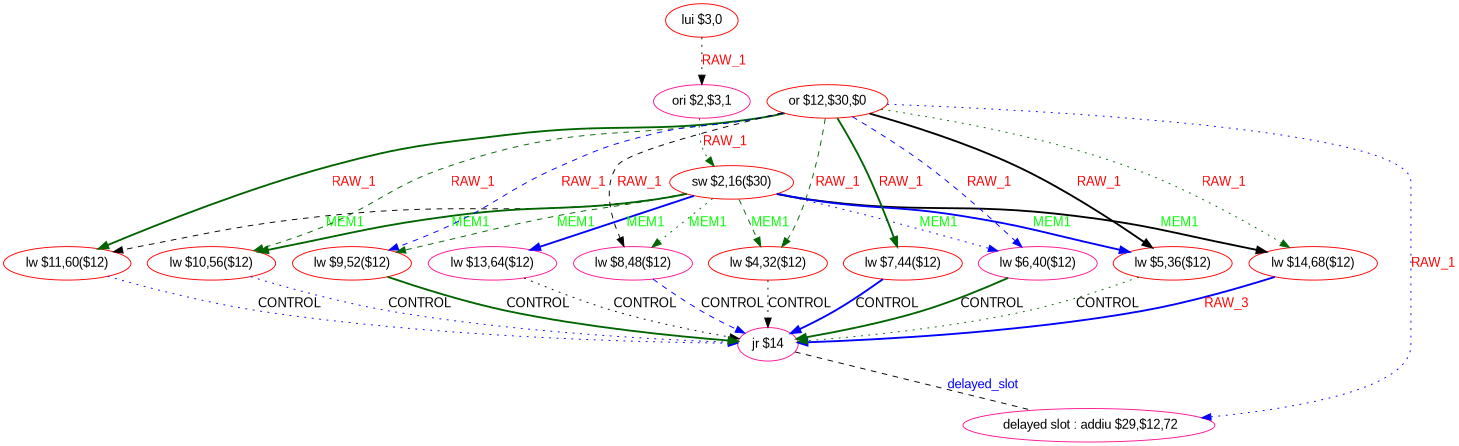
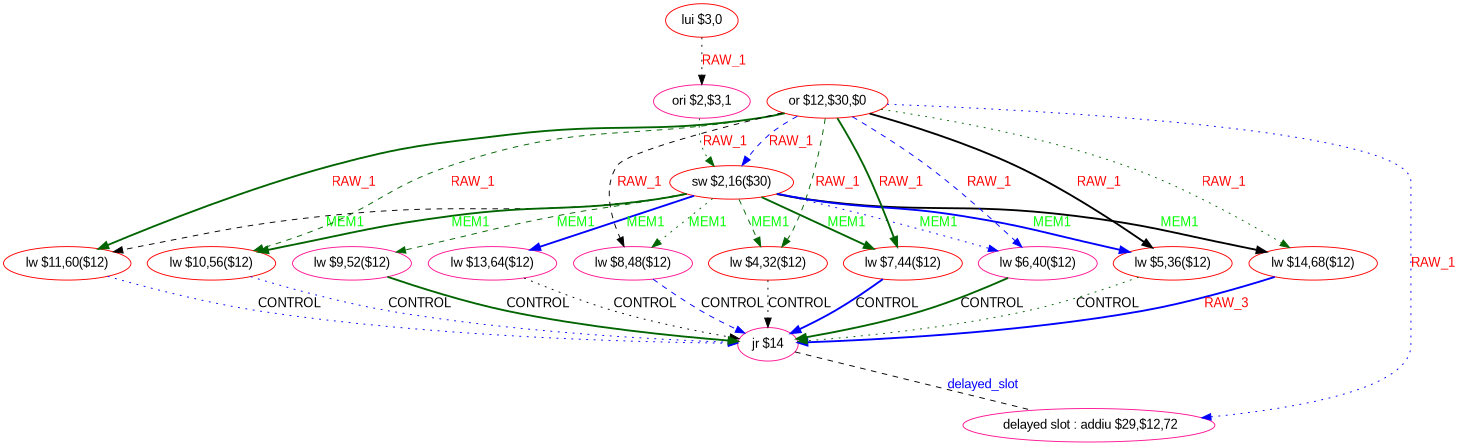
edge "or $12,$30,$0" -> "lw $9,52($12)": now "or $12,$30,$0" -> "sw $2,16($30)"
edge "sw $2,16($30)" -> "lw $7,44($12)": added, label "MEM1"
node "lw $9,52($12)": color red -> deeppink
